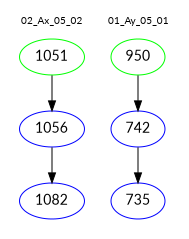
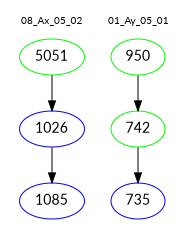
cluster "02_Ax_05_02": label "02_Ax_05_02" -> "08_Ax_05_02"
node "1051": label "1051" -> "5051"
node "1056": label "1056" -> "1026"
node "742": color blue -> green
node "1082": label "1082" -> "1085"
